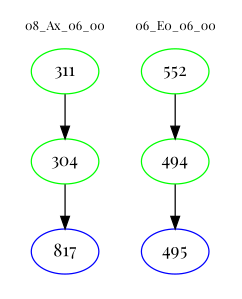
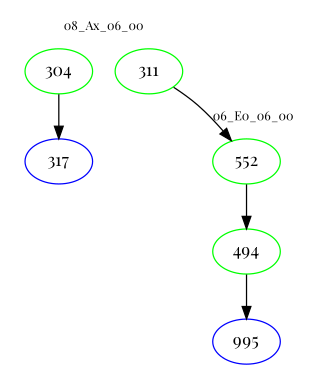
edge "311" -> "304": now "311" -> "552"
node "817": label "817" -> "317"
node "495": label "495" -> "995"
